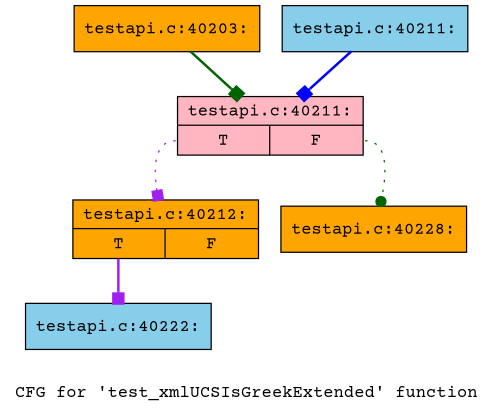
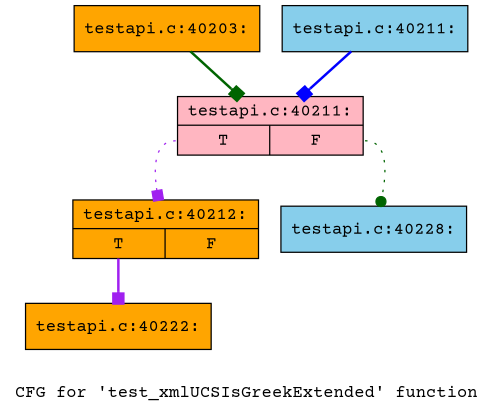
node "testapi.c:40228:": fillcolor orange -> skyblue
node "testapi.c:40222:": fillcolor skyblue -> orange
